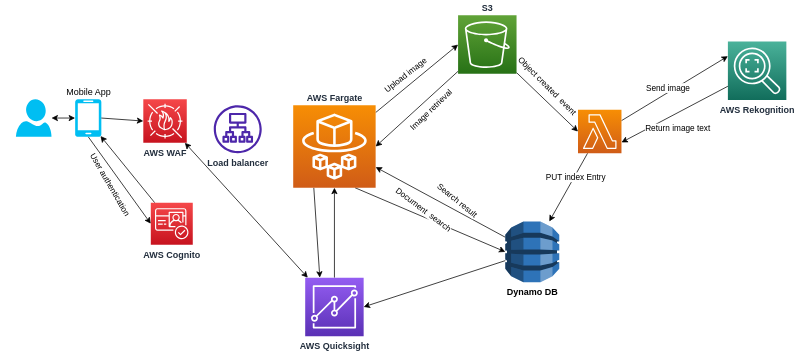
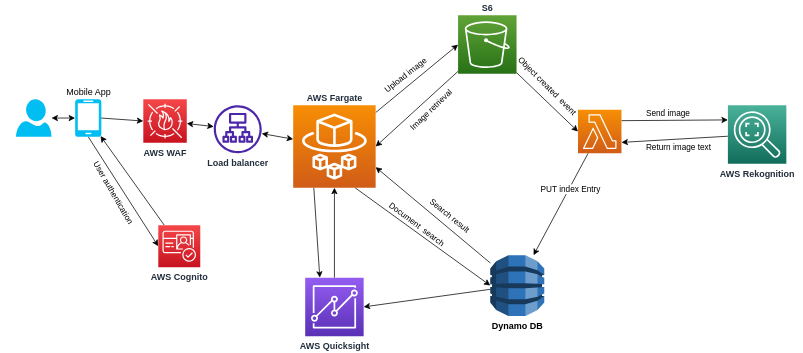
node "S3": label "S3" -> "S6"
node "AWS Rekognition": moved (757, 71) -> (757, 135)
edge "Load balancer" -- "AWS Fargate": added
edge "AWS WAF" -- "AWS Quicksight": now "AWS WAF" -- "Load balancer"
node "AWS Cognito": moved (171, 224) -> (179, 246)
node "Dynamo DB": moved (532, 252) -> (517, 286)
